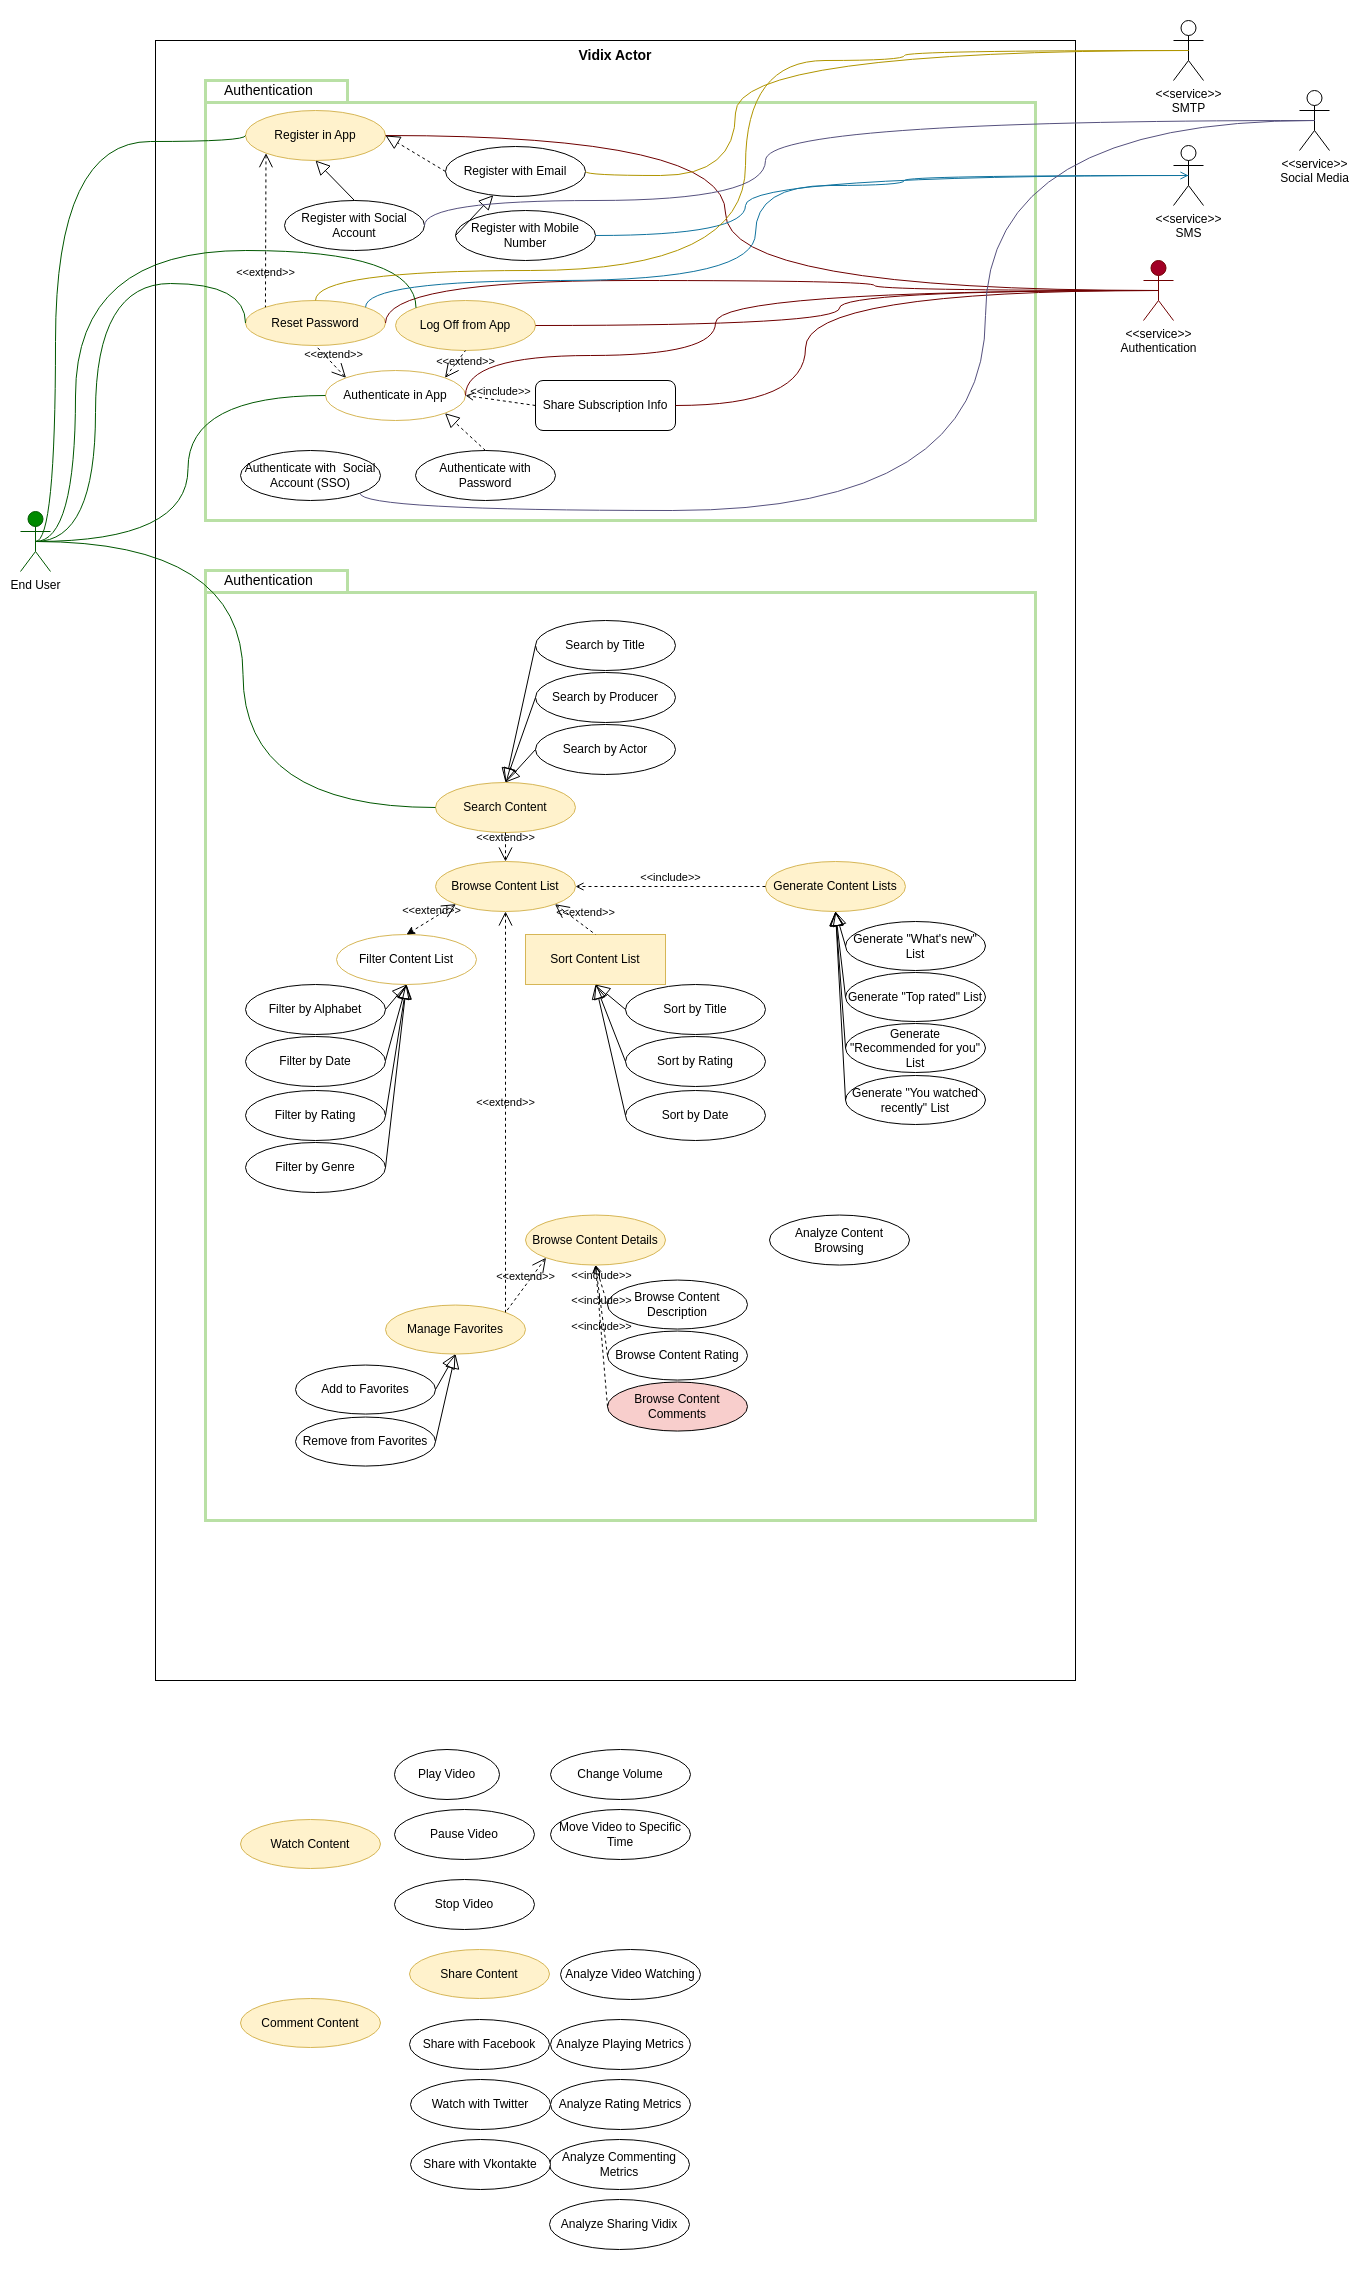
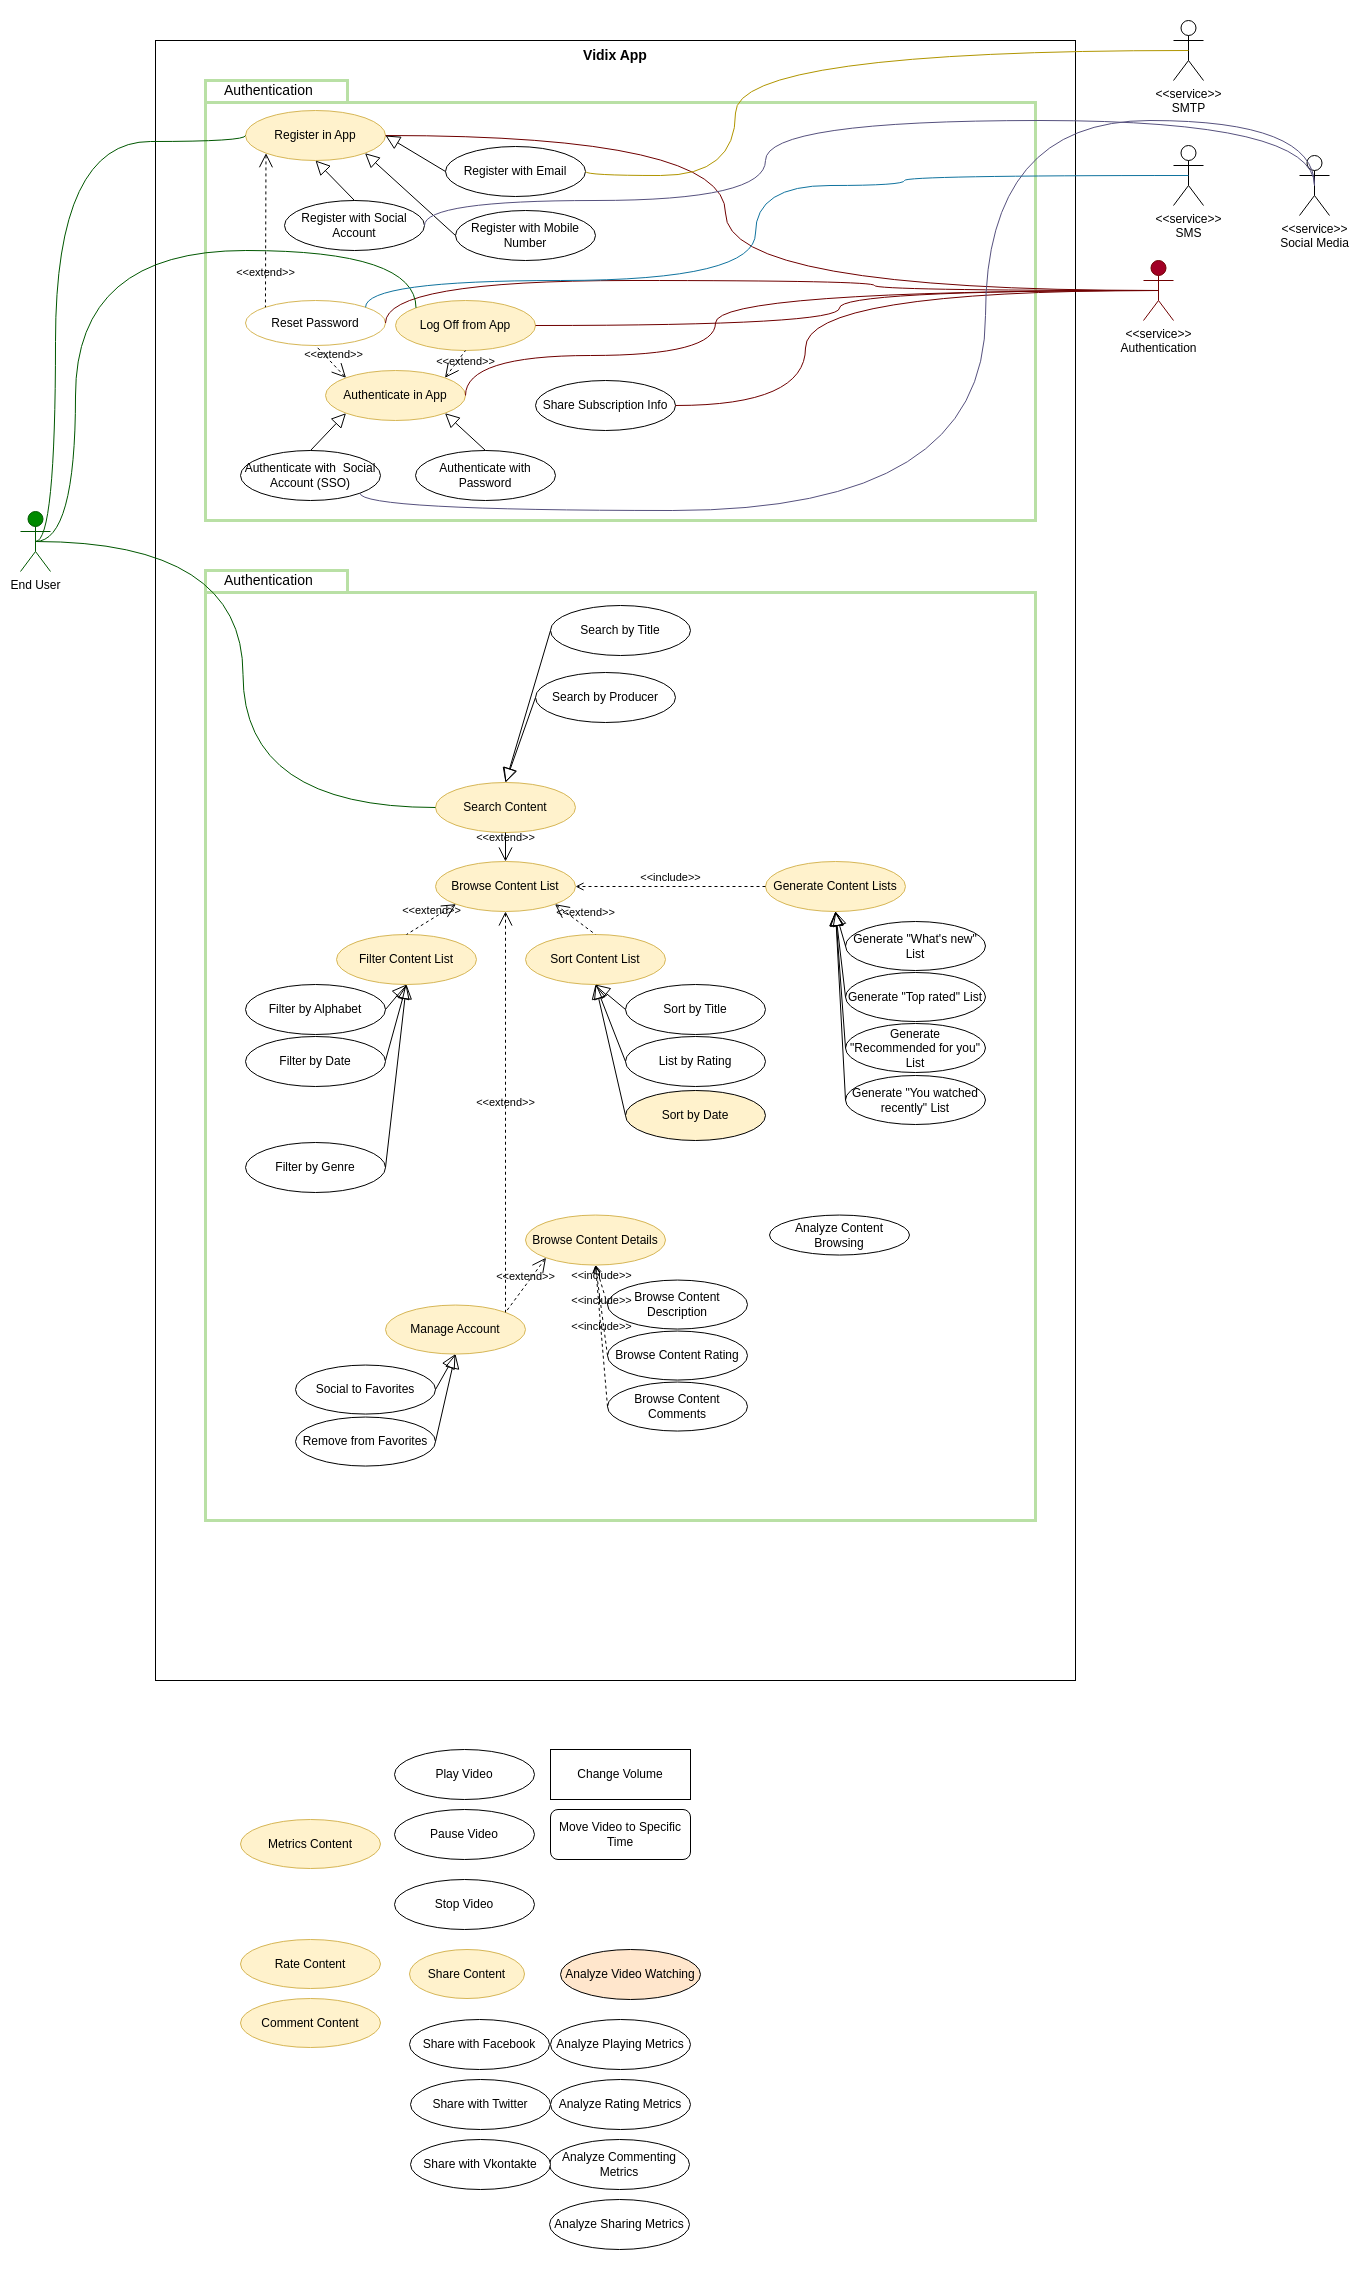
node "Vidix Actor": label "Vidix Actor" -> "Vidix App"
node "<<service>> Social Media": moved (1315, 121) -> (1315, 186)
edge "Register with Email" -> "Register in App": style dashed -> solid
edge "<<service>> SMTP" -- "Reset Password": removed
edge "Reset Password" -> "<<service>> SMS": arrowhead open -> none
edge "Register with Mobile Number" -> "Register with Email": now "Register with Mobile Number" -> "Register in App"
edge "<<service>> SMS" -- "Register with Mobile Number": removed
node "Reset Password": fillcolor #fff2cc -> #ffffff
edge "Reset Password" -- "End User": removed
node "Authenticate in App": fillcolor #ffffff -> #fff2cc
edge "Share Subscription Info" -> "Authenticate in App": removed, label "<<include>>"
node "Share Subscription Info": shape rounded rectangle -> ellipse
edge "Authenticate with Password" -> "Authenticate in App": style dashed -> solid
edge "Authenticate with Social Account (SSO)" -> "Authenticate in App": added
edge "Authenticate in App" -- "End User": removed
node "Search by Title": moved (606, 646) -> (621, 631)
node "Search by Actor": removed
edge "Search by Actor" -> "Search Content": removed
edge "Search Content" -> "Browse Content List": style dashed -> solid
edge "Browse Content List" -- "Filter Content List": arrowhead classic -> none
node "Filter Content List": fillcolor #ffffff -> #fff2cc
node "Sort Content List": shape rectangle -> ellipse
node "Sort by Rating": label "Sort by Rating" -> "List by Rating"
edge "Filter by Rating" -> "Filter Content List": removed
node "Filter by Rating": removed
node "Sort by Date": fillcolor #ffffff -> #fff2cc
node "Analyze Content Browsing": size 140x50 -> 140x40
node "Manage Favorites": label "Manage Favorites" -> "Manage Account"
node "Add to Favorites": label "Add to Favorites" -> "Social to Favorites"
node "Browse Content Comments": fillcolor #f8cecc -> #ffffff
node "Play Video": size 105x50 -> 140x50
node "Change Volume": shape ellipse -> rectangle
node "Move Video to Specific Time": shape ellipse -> rounded rectangle
node "Watch Content": label "Watch Content" -> "Metrics Content"
node "Rate Content": added
node "Share Content": size 140x49 -> 115x49
node "Analyze Video Watching": fillcolor #ffffff -> #ffe6cc
node "Watch with Twitter": label "Watch with Twitter" -> "Share with Twitter"
node "Analyze Sharing Vidix": label "Analyze Sharing Vidix" -> "Analyze Sharing Metrics"
